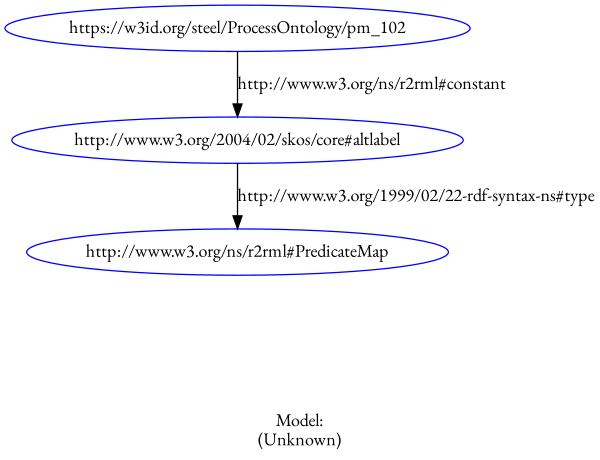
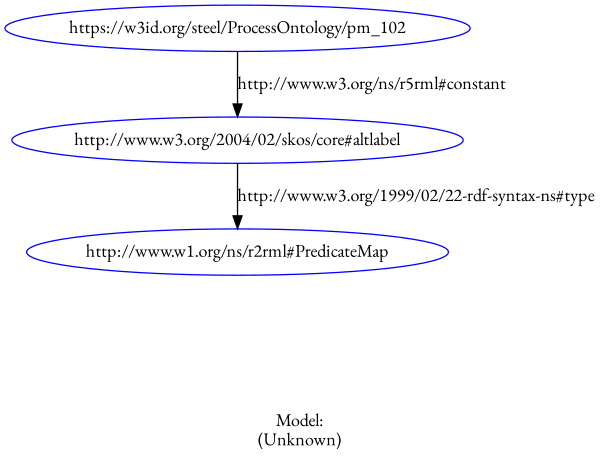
edge "https://w3id.org/steel/ProcessOntology/pm_102" -> "http://www.w3.org/2004/02/skos/core#altlabel": label "http://www.w3.org/ns/r2rml#constant" -> "http://www.w3.org/ns/r5rml#constant"
node "http://www.w3.org/ns/r2rml#PredicateMap": label "http://www.w3.org/ns/r2rml#PredicateMap" -> "http://www.w1.org/ns/r2rml#PredicateMap"
